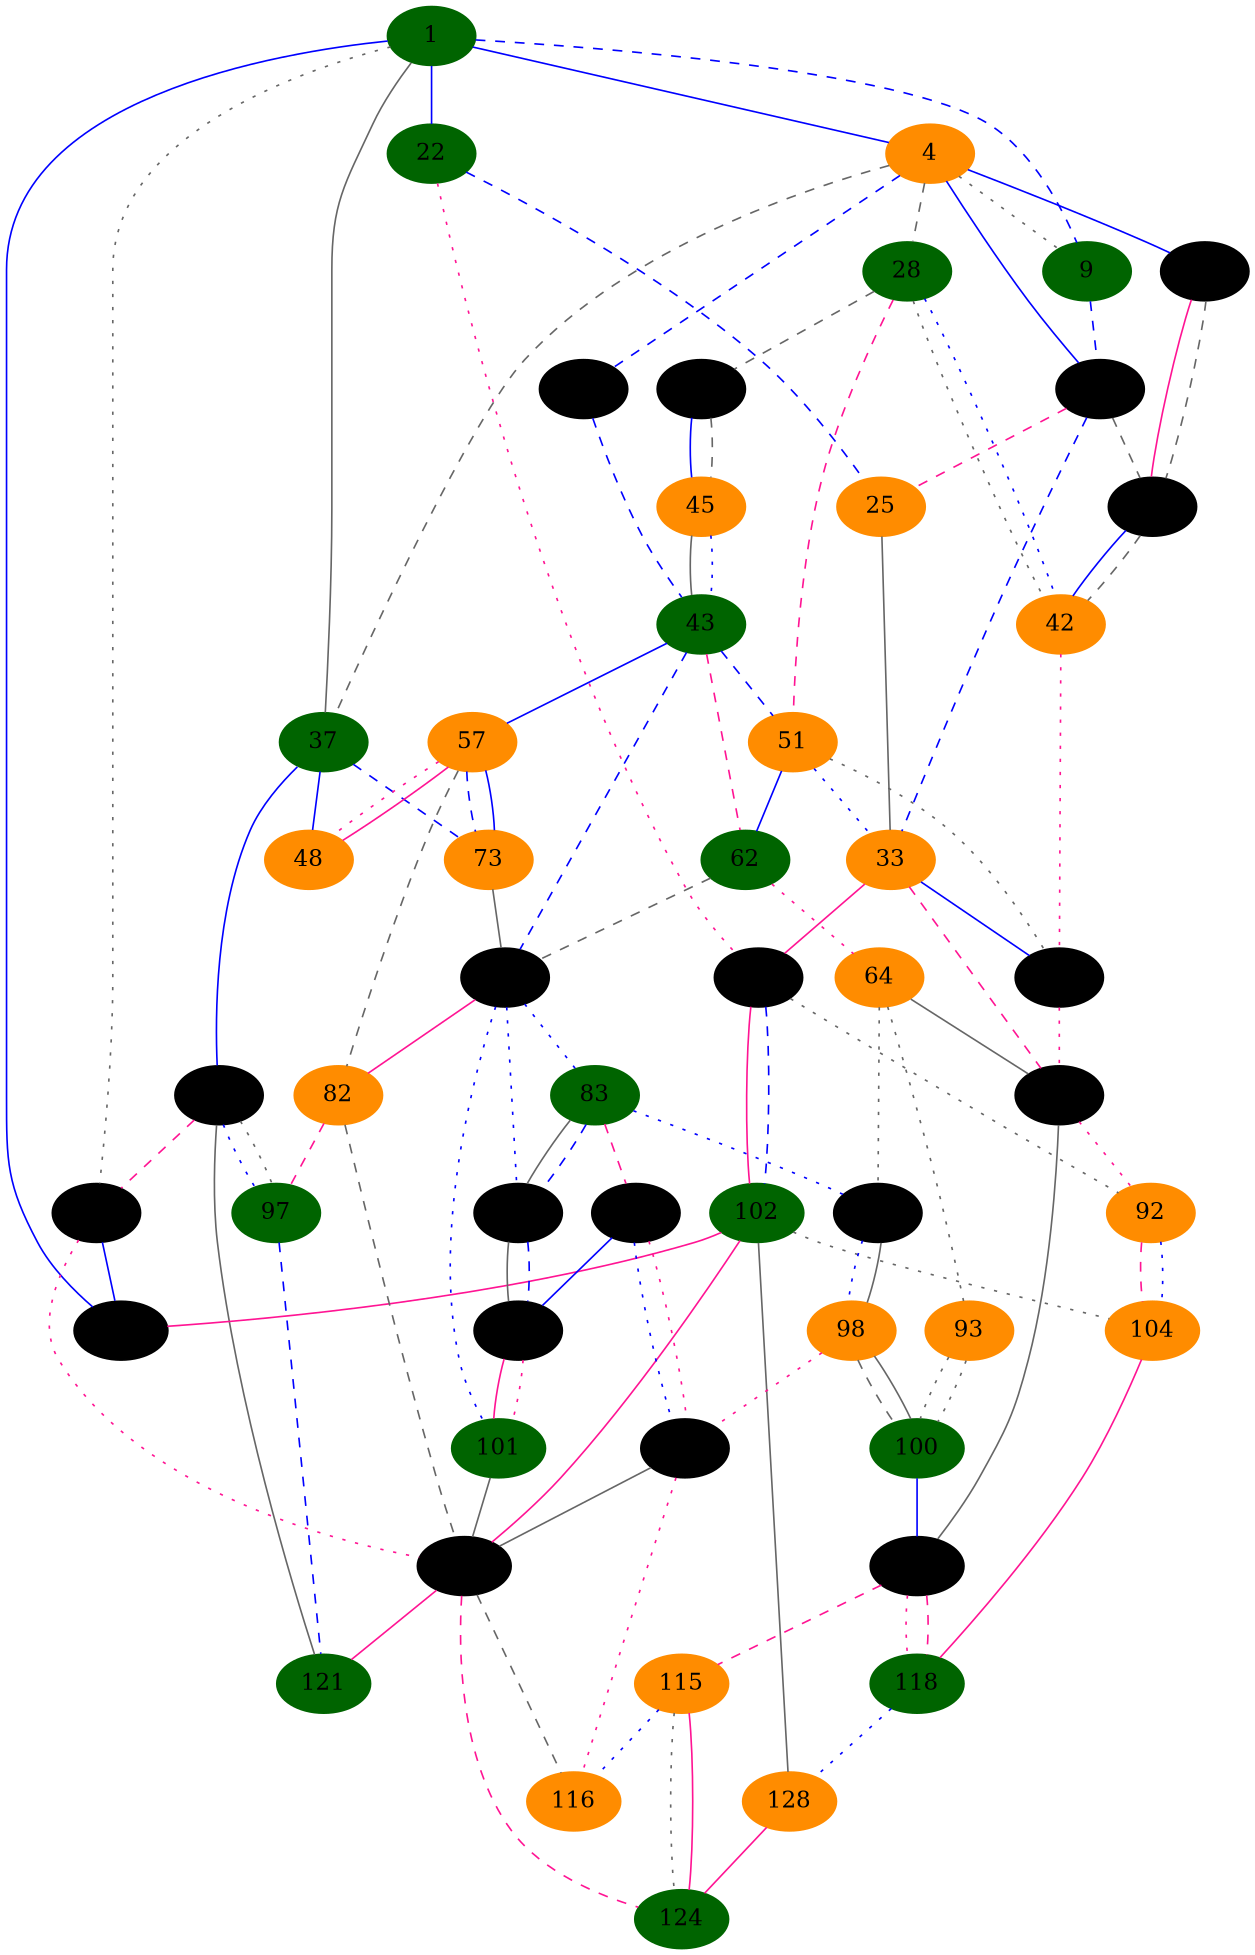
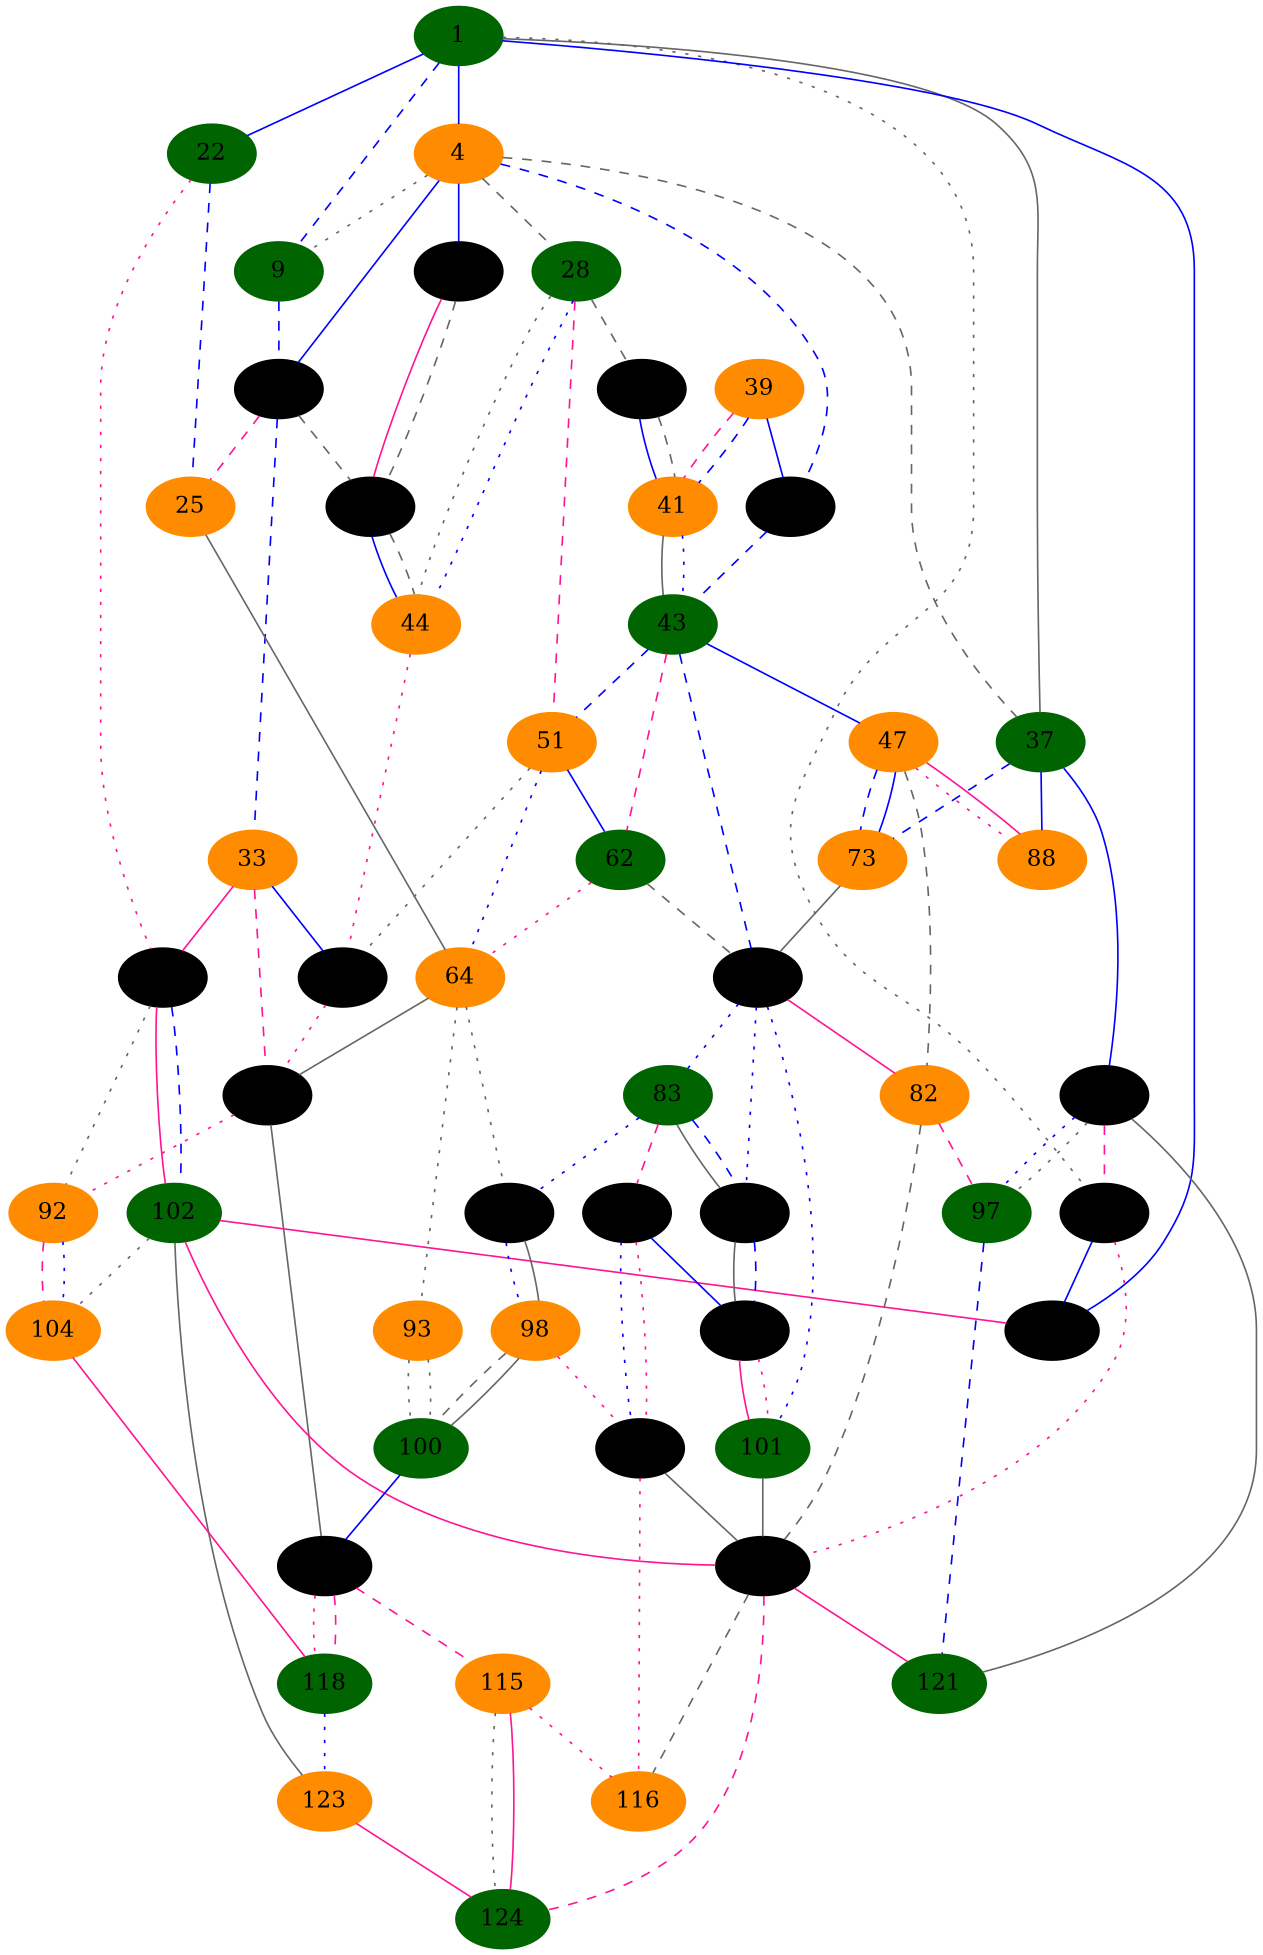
node "39": added
node "45": label "45" -> "41"
node "42": label "42" -> "44"
edge "25" -- "33": now "25" -- "64"
node "57": label "57" -> "47"
edge "51" -- "33": now "51" -- "64"
node "48": label "48" -> "88"
edge "115" -- "116": color blue -> deeppink
node "128": label "128" -> "123"
